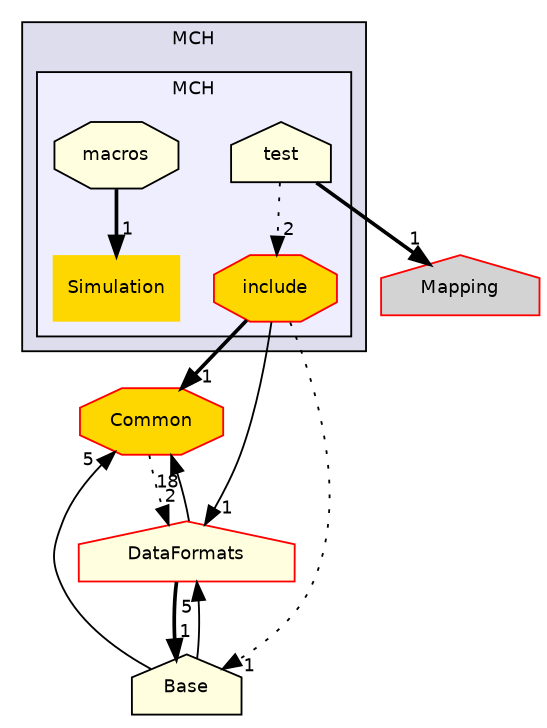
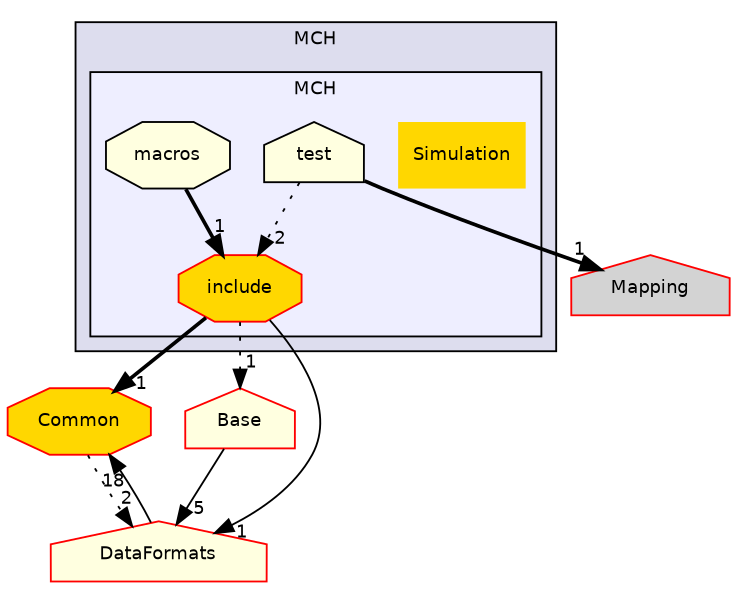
edge "macros" -> "Simulation": now "macros" -> "include"
edge "Base" -> "Common": removed
edge "DataFormats" -> "Base": removed
node "Base": color black -> red
